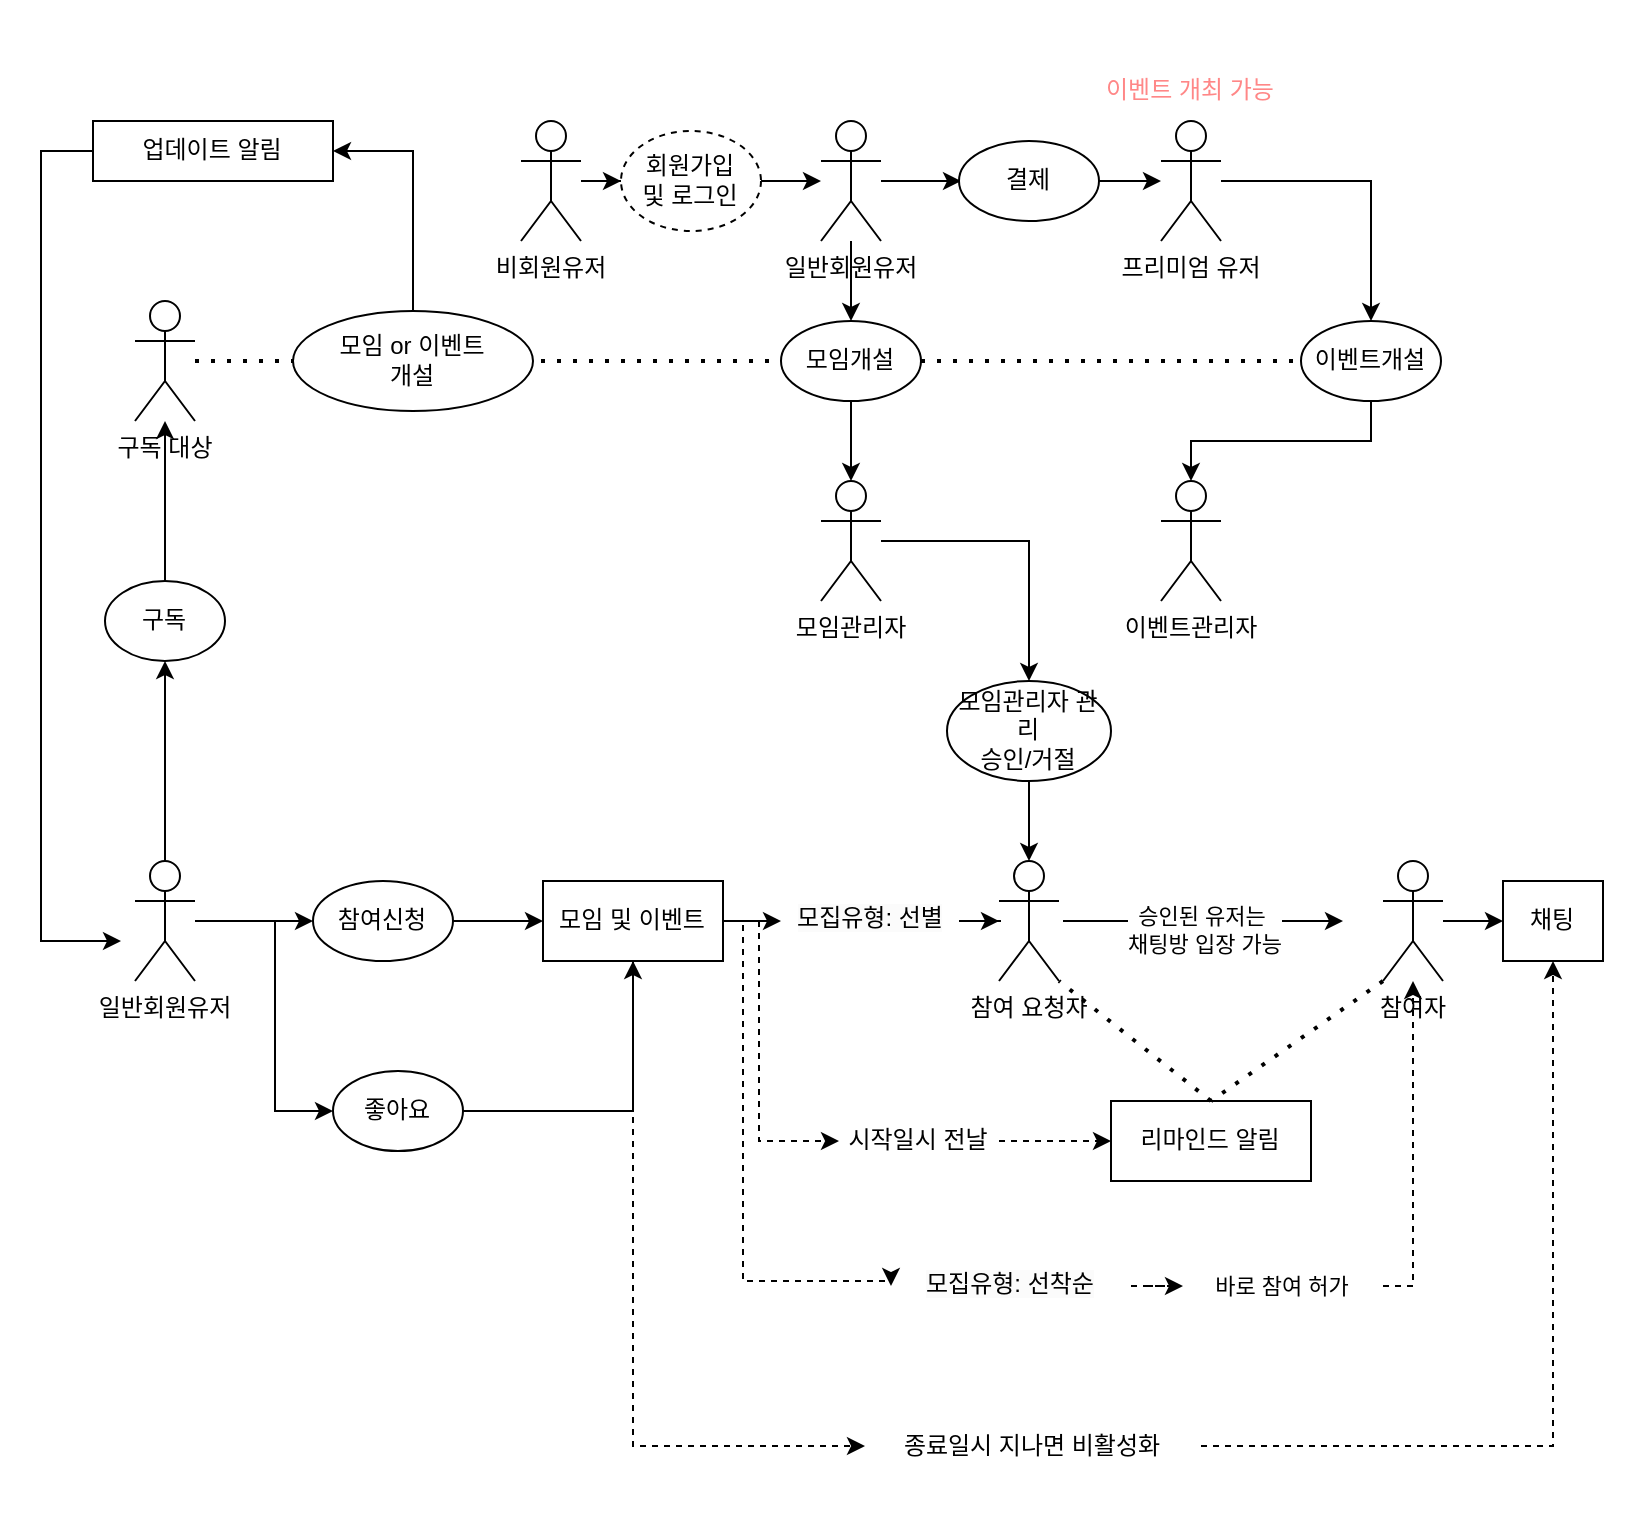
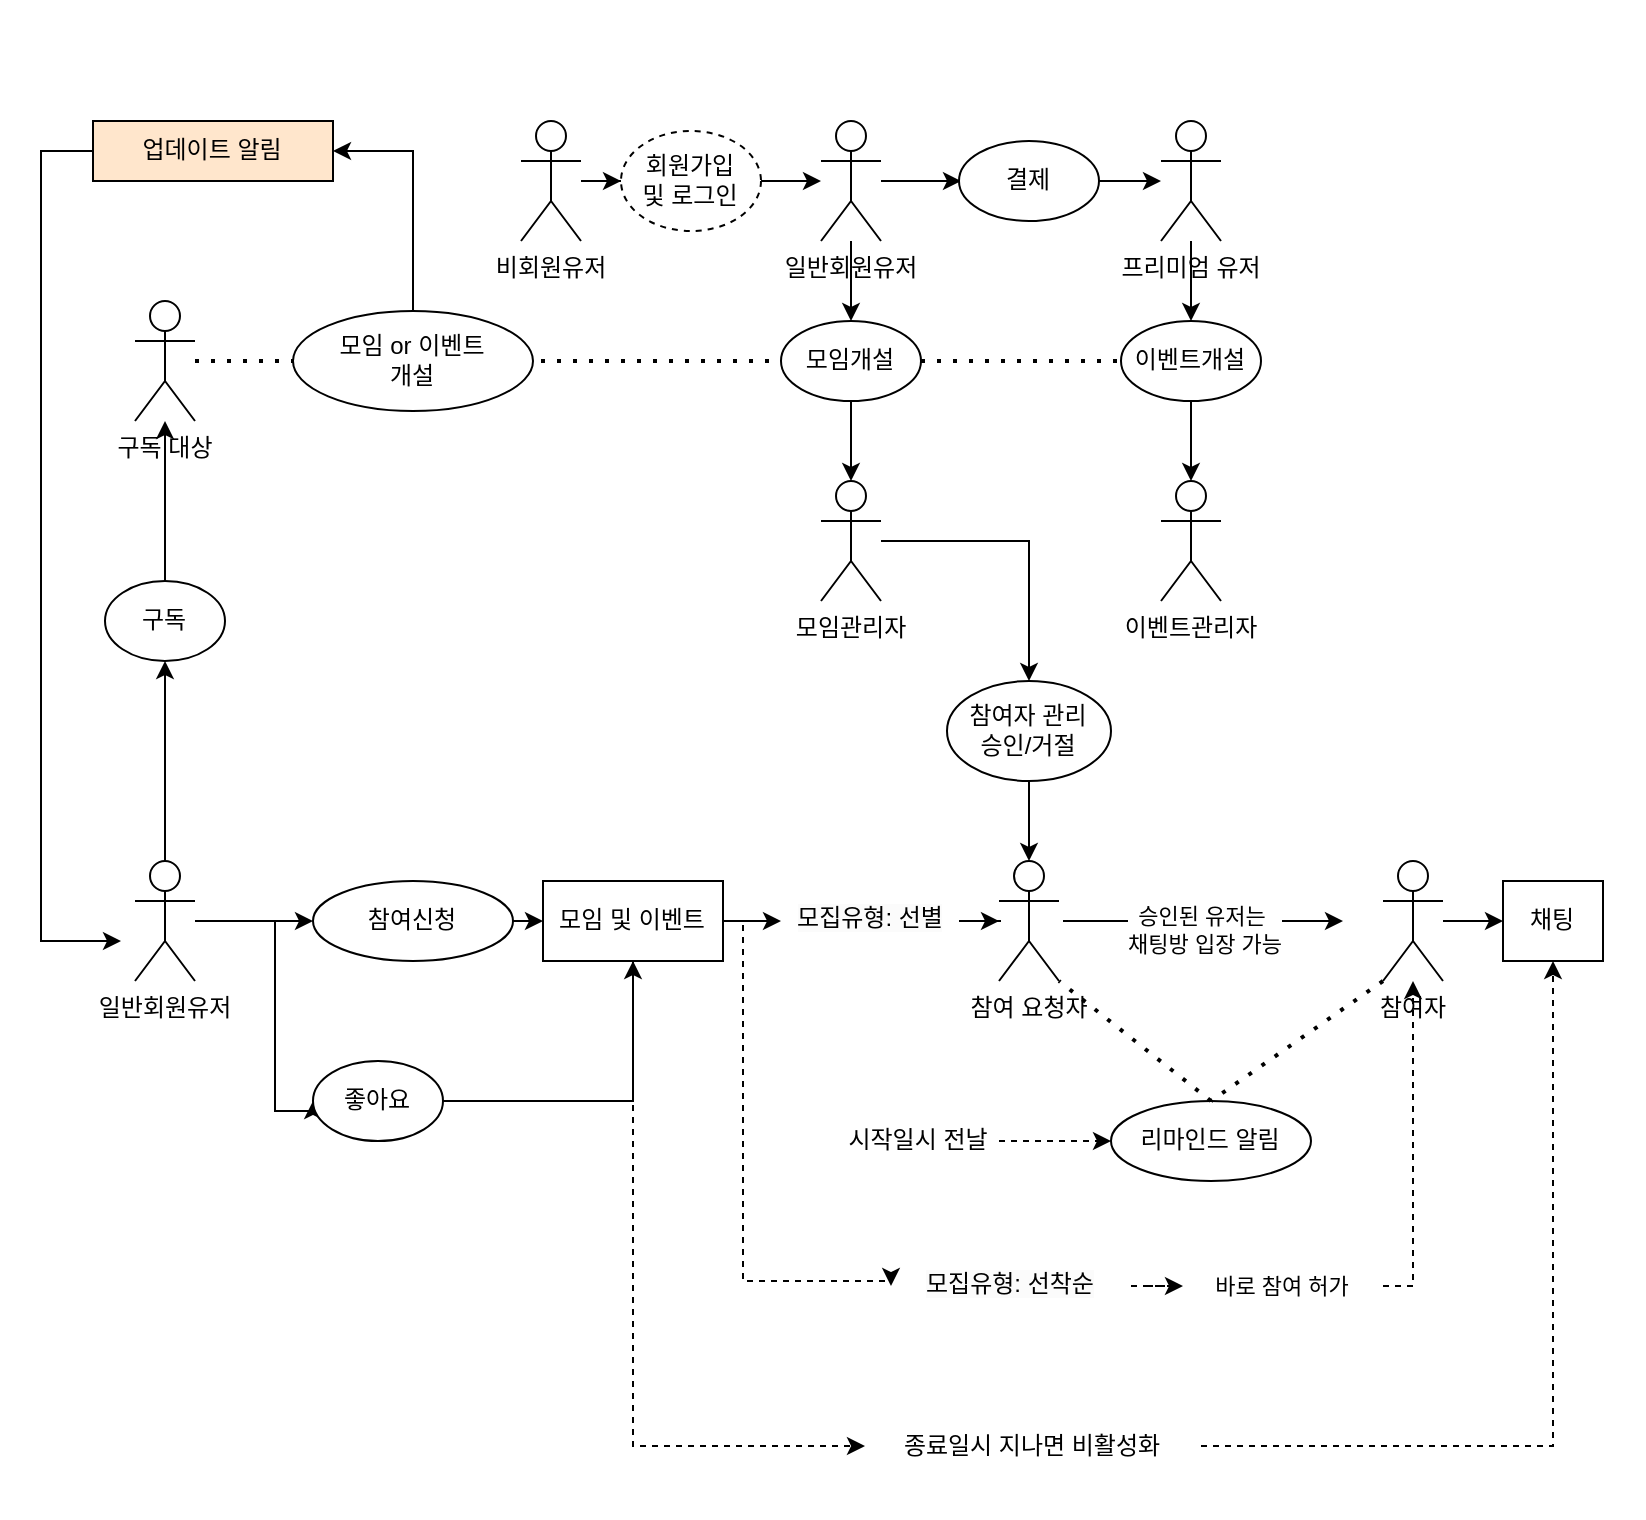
node "이벤트 개최 가능": removed
node "업데이트 알림": fillcolor #ffffff -> #ffe6cc
node "이벤트개설": moved (1371, 361) -> (1191, 361)
node "모임관리자 관리 승인/거절": label "모임관리자 관리 승인/거절" -> "참여자 관리 승인/거절"
node "참여신청": size 140x80 -> 200x80
edge "모임 및 이벤트" -> "시작일시 전날": removed
node "좋아요": moved (398, 1111) -> (378, 1101)
node "리마인드 알림": shape rectangle -> ellipse
